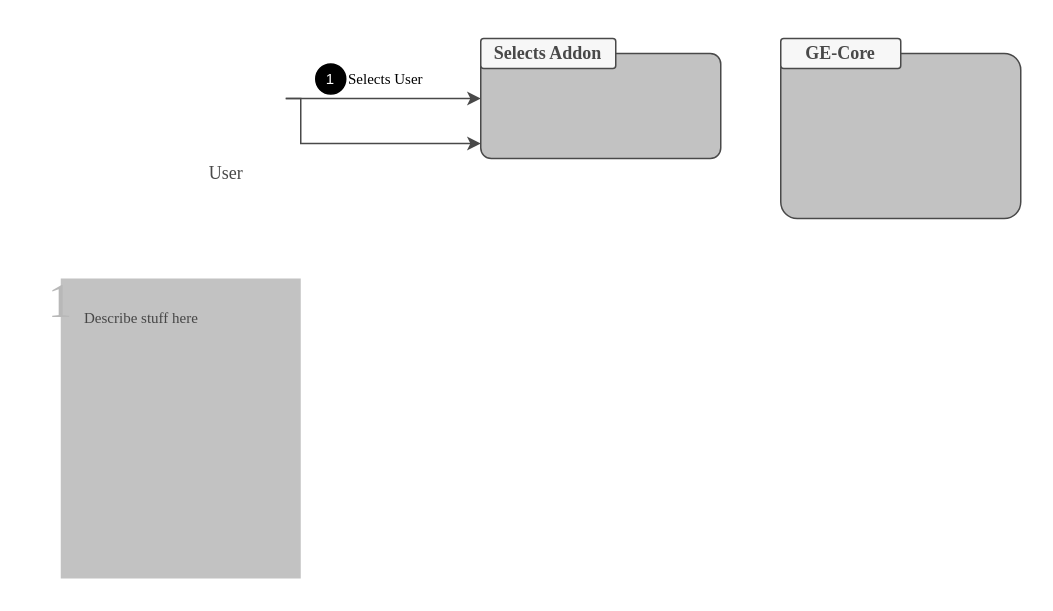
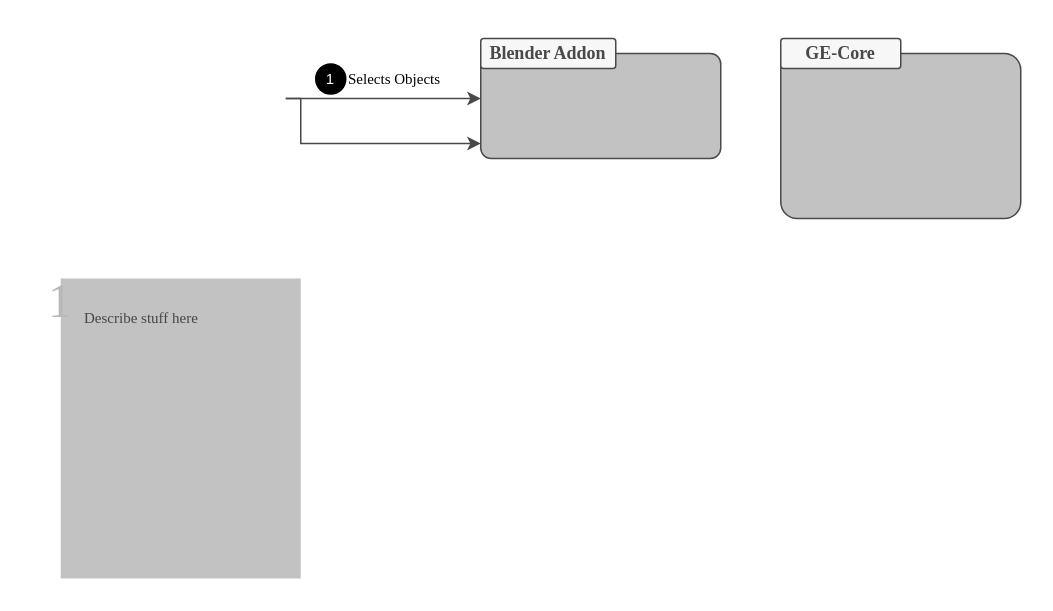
node "Selects Addon": label "Selects Addon" -> "Blender Addon"
node "Selects User": label "Selects User" -> "Selects Objects"
node "User": removed
